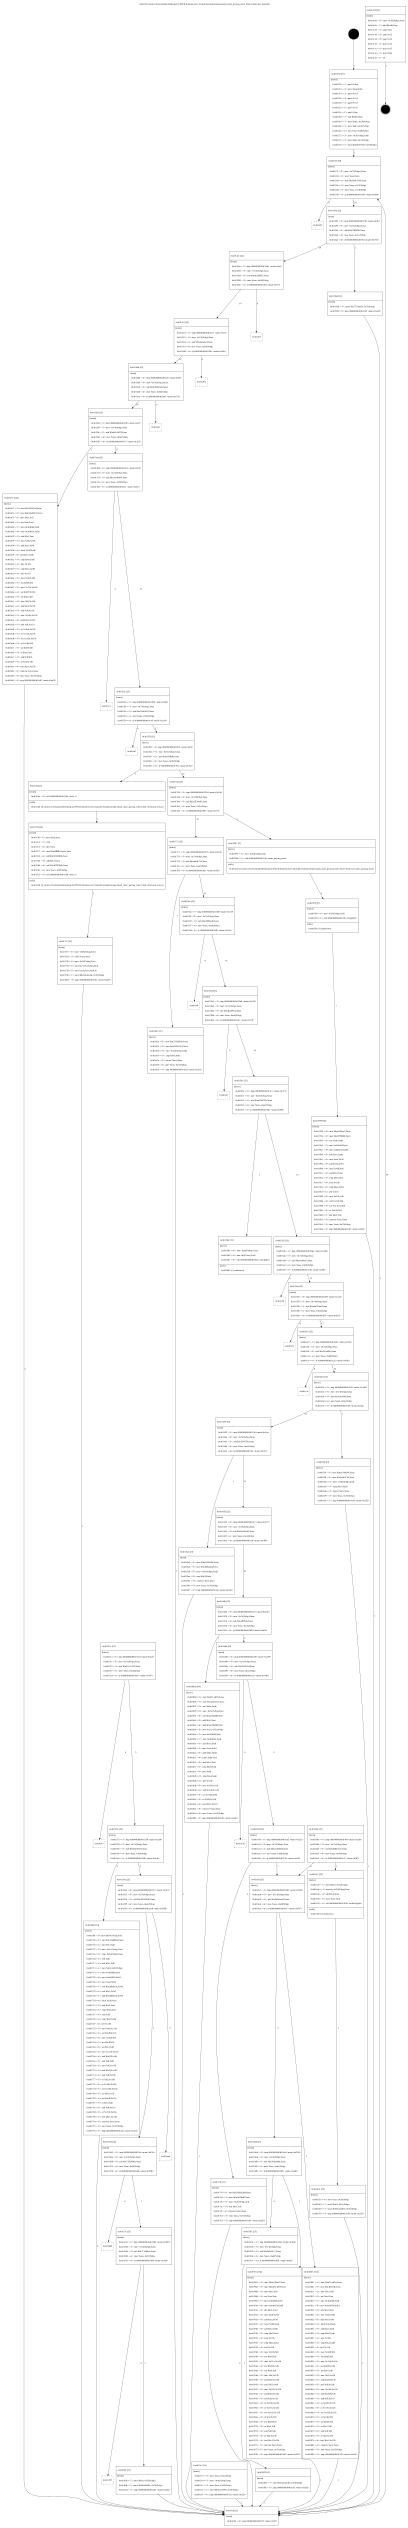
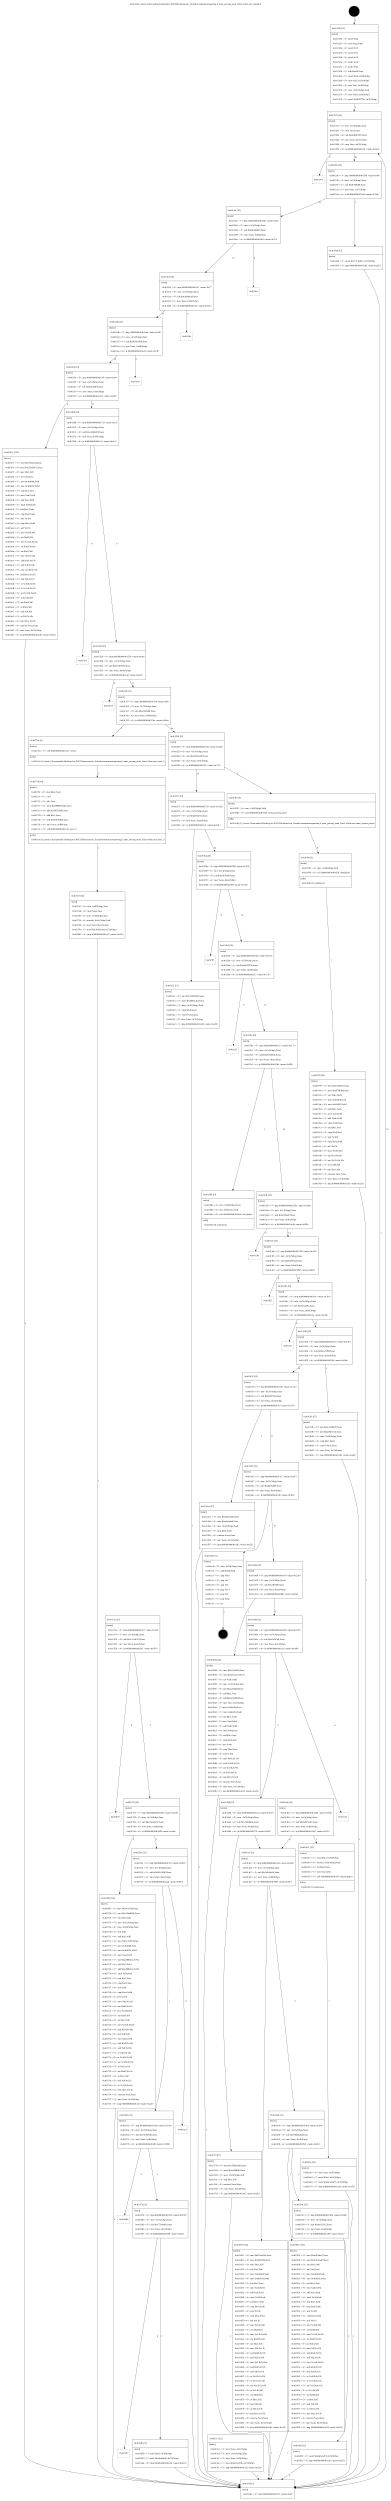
edge "0x401452 [25]" -> "0x401c0b [21]": added, label "1"
